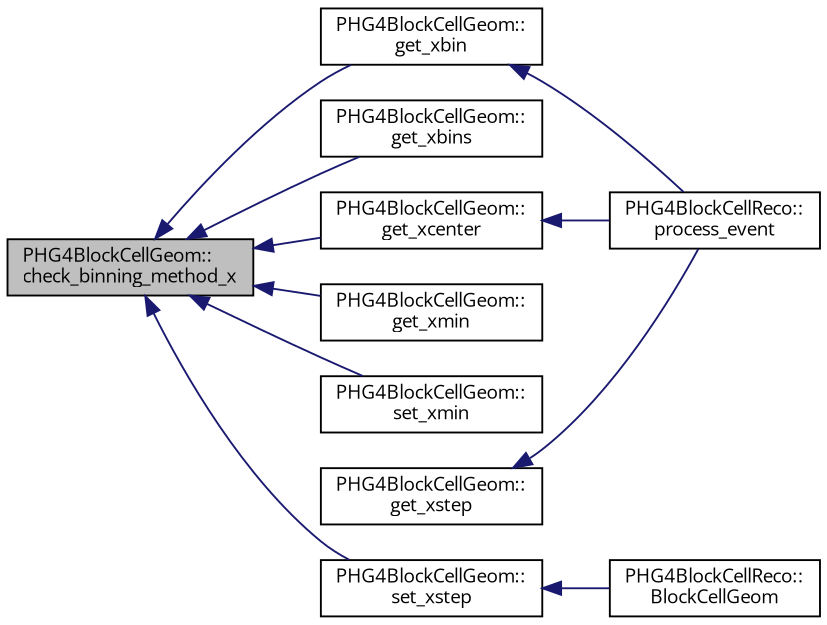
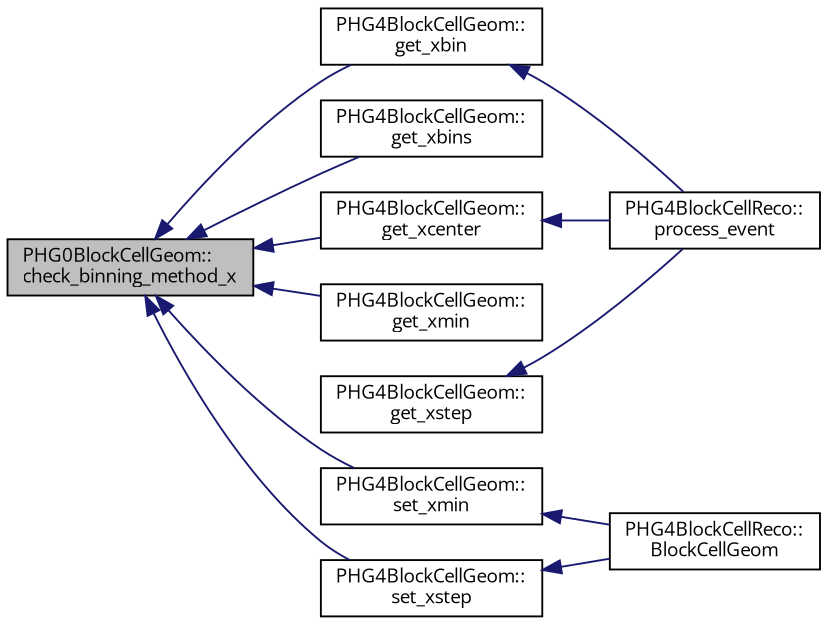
node "PHG4BlockCellGeom:: check_binning_method_x": label "PHG4BlockCellGeom:: check_binning_method_x" -> "PHG0BlockCellGeom:: check_binning_method_x"
edge "PHG4BlockCellReco:: BlockCellGeom" -> "PHG4BlockCellGeom:: set_xmin": added
